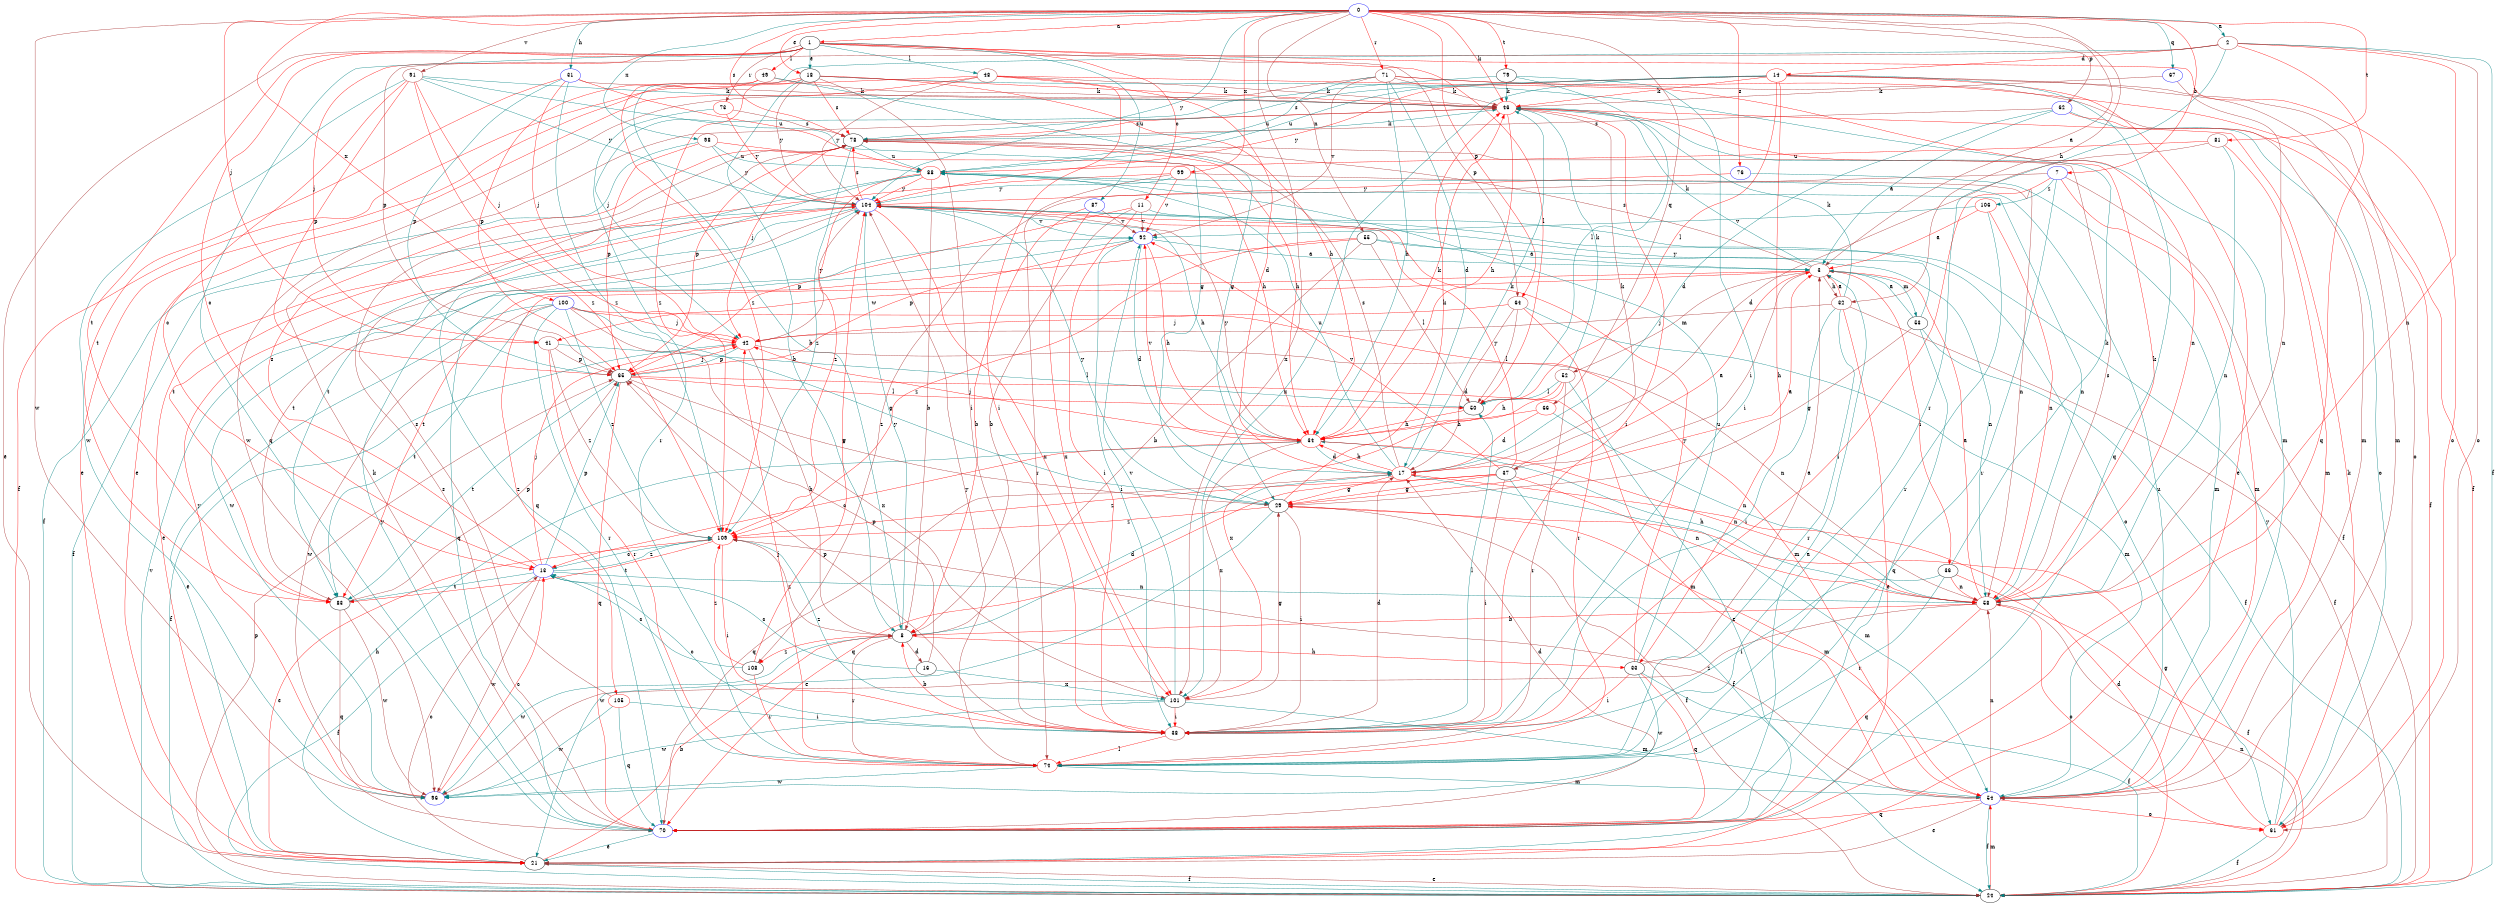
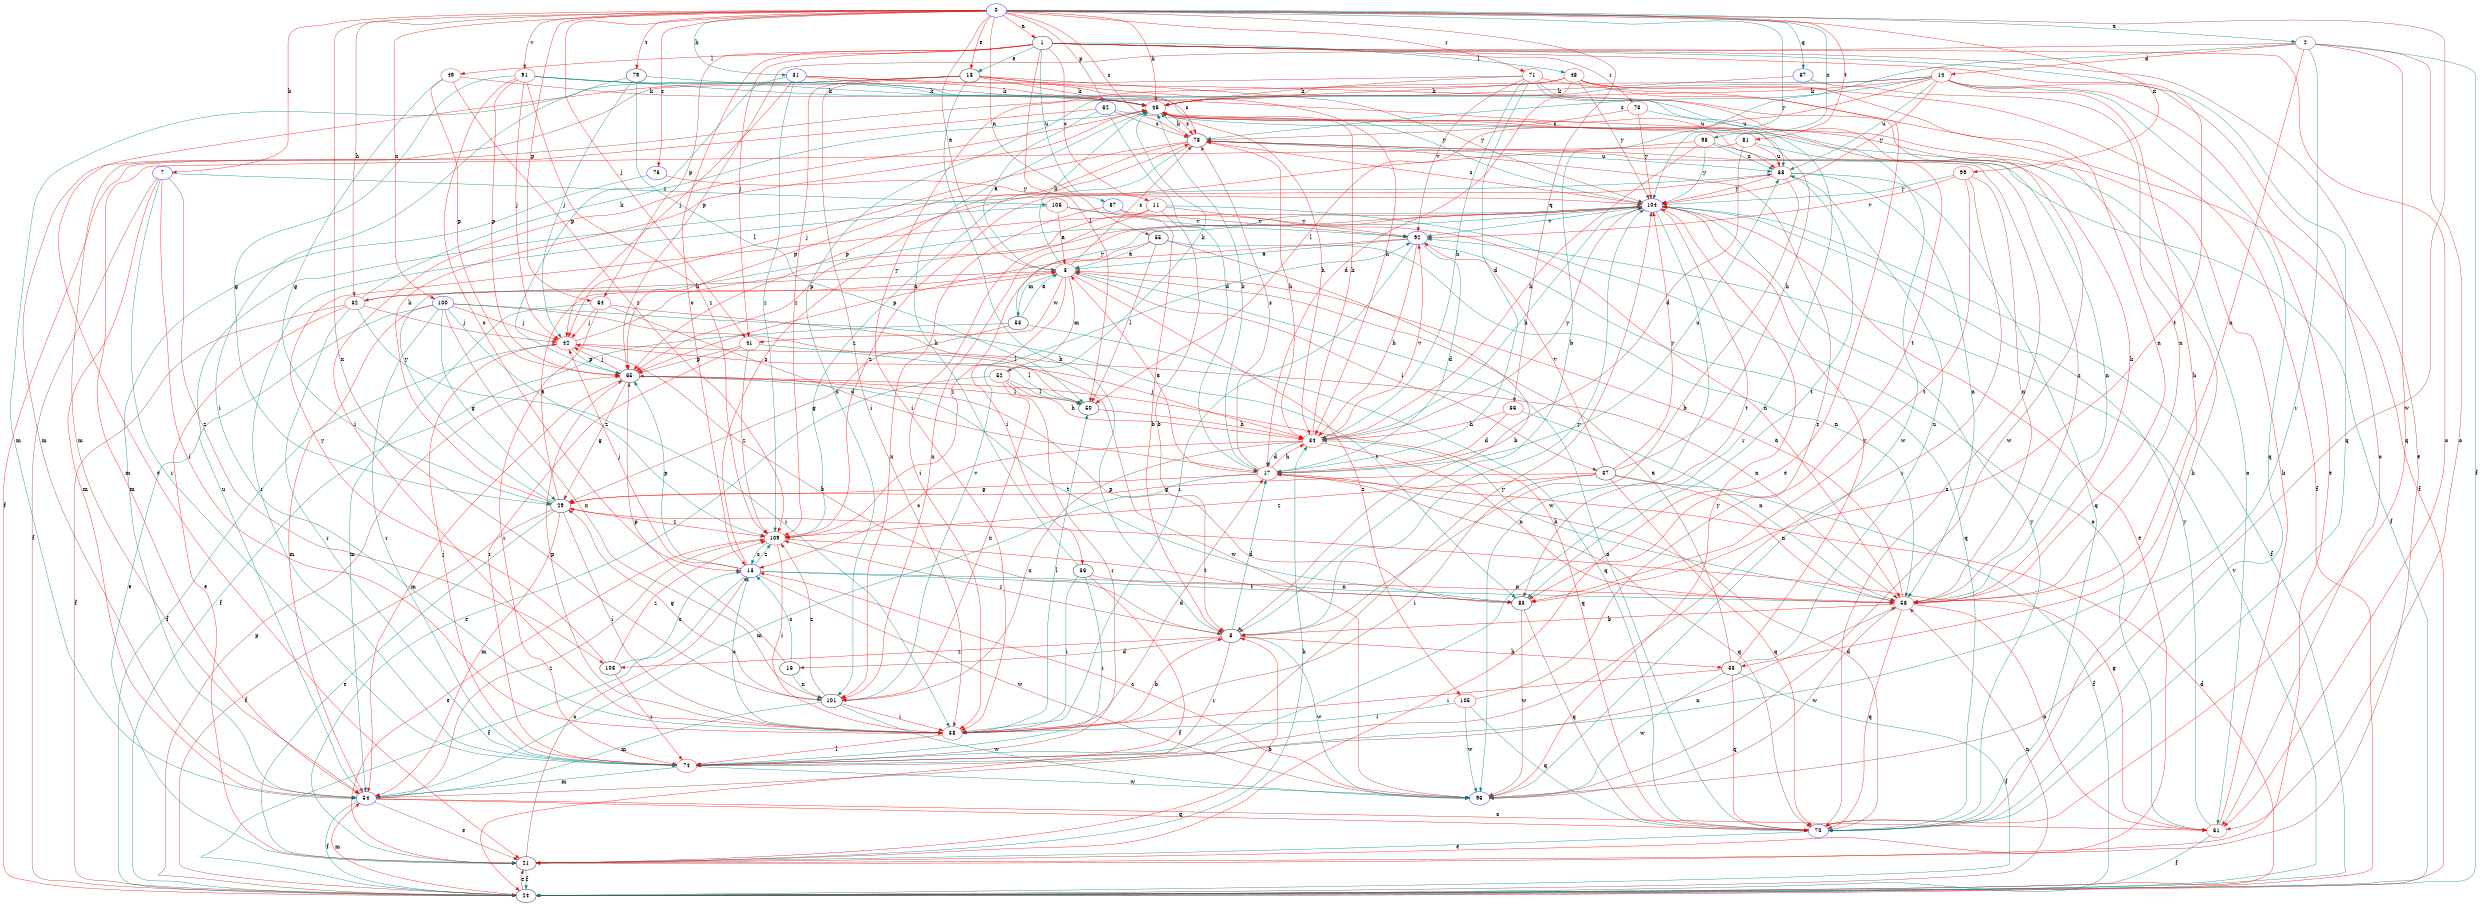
edge "55" -> "83": removed, label "t"
edge "101" -> "109": color teal -> brown
